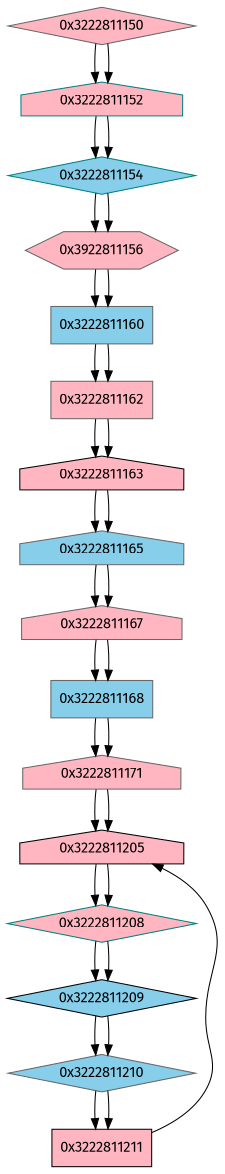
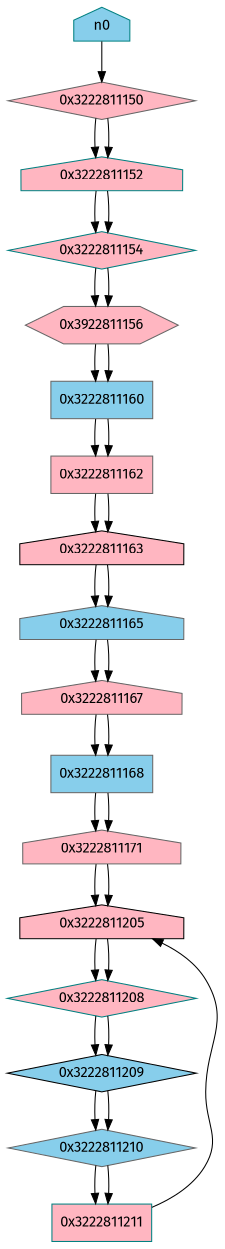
node "n0": added
node "0x3222811154": fillcolor skyblue -> lightpink
node "0x3222811211": color black -> teal
